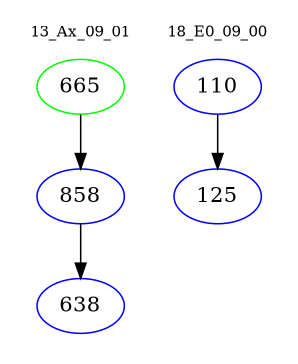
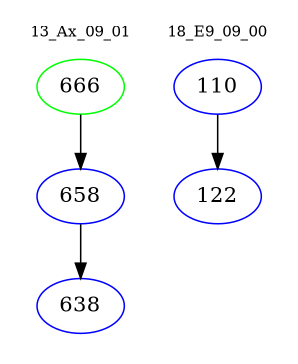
cluster "18_E0_09_00": label "18_E0_09_00" -> "18_E9_09_00"
node "665": label "665" -> "666"
node "858": label "858" -> "658"
node "125": label "125" -> "122"
